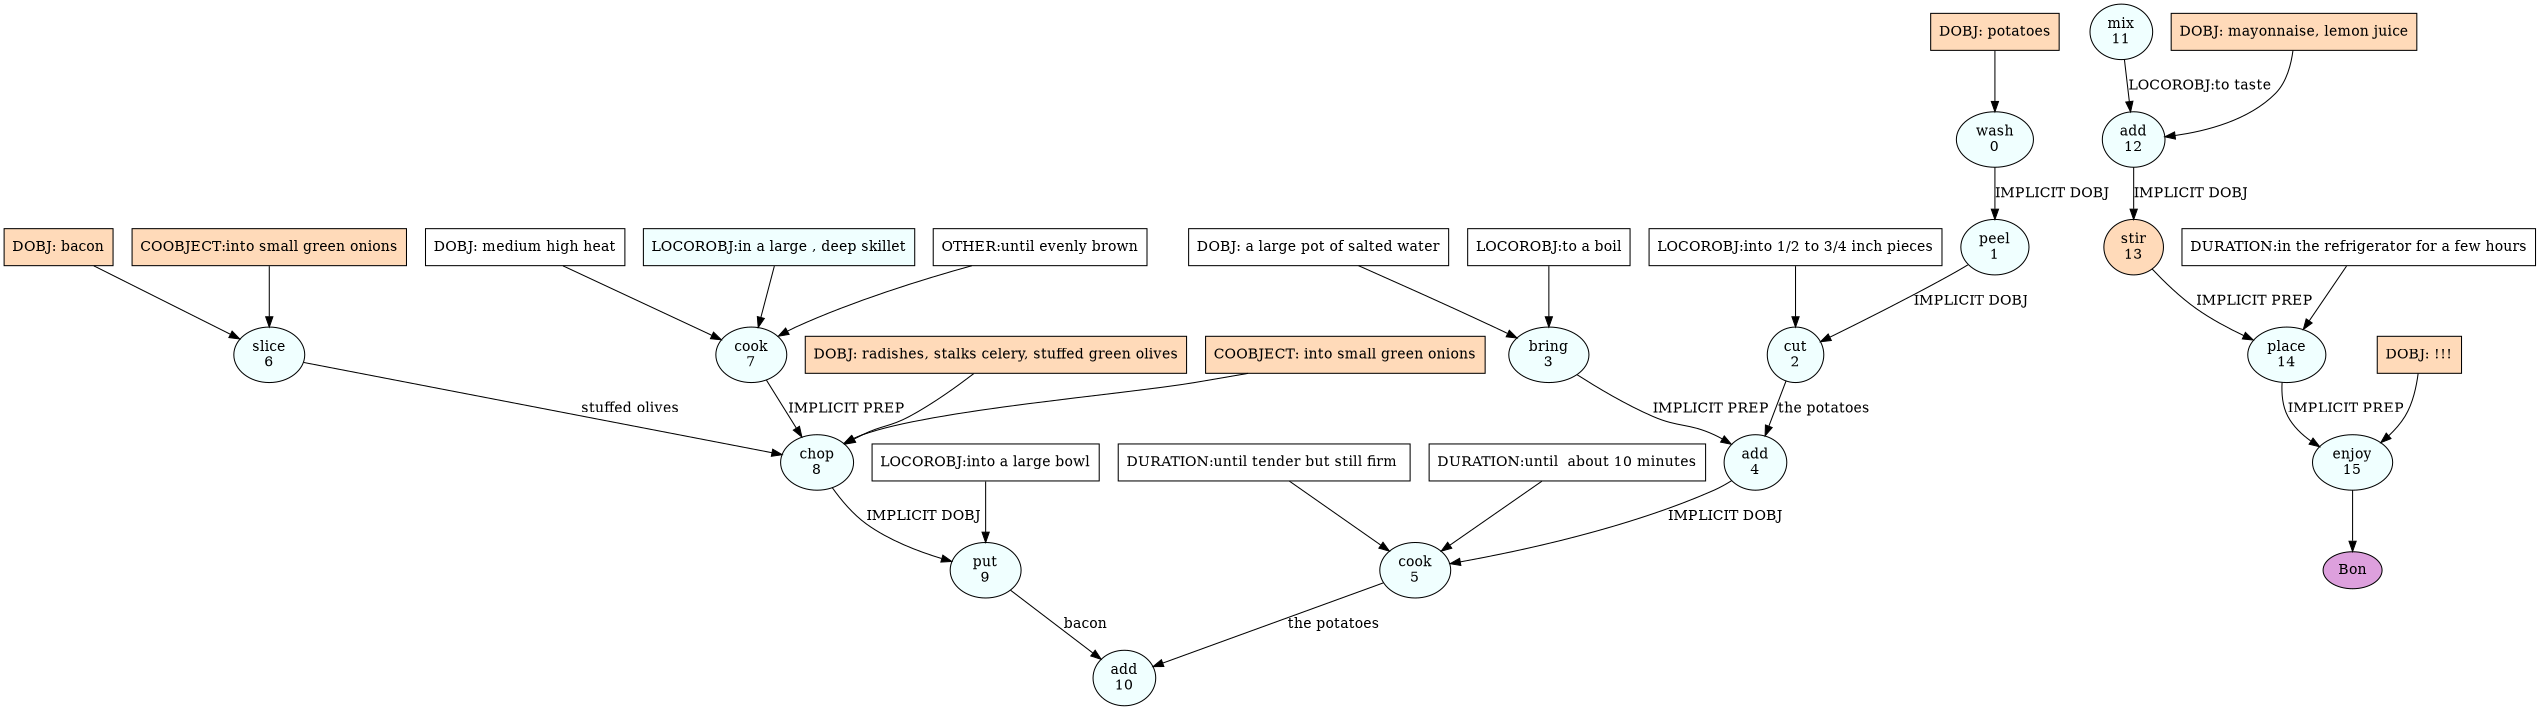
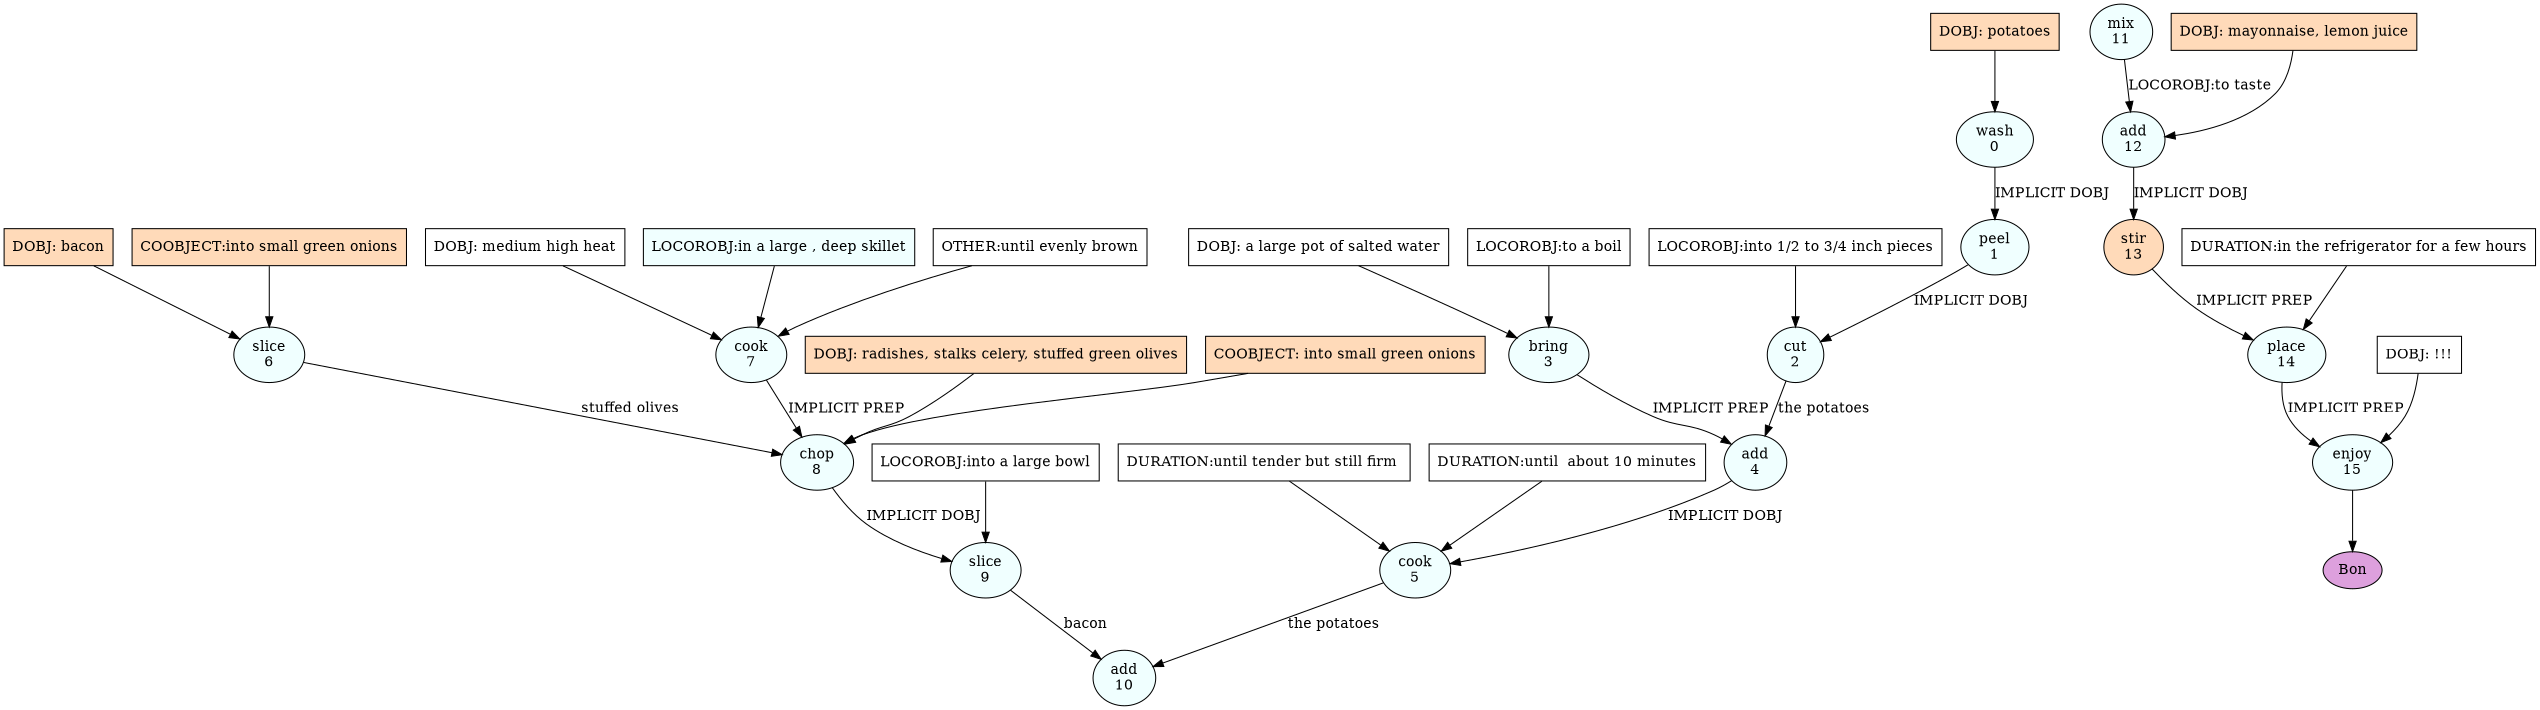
node "DOBJ: !!!": fillcolor peachpuff -> white
node "put 9": label "put 9" -> "slice 9"
